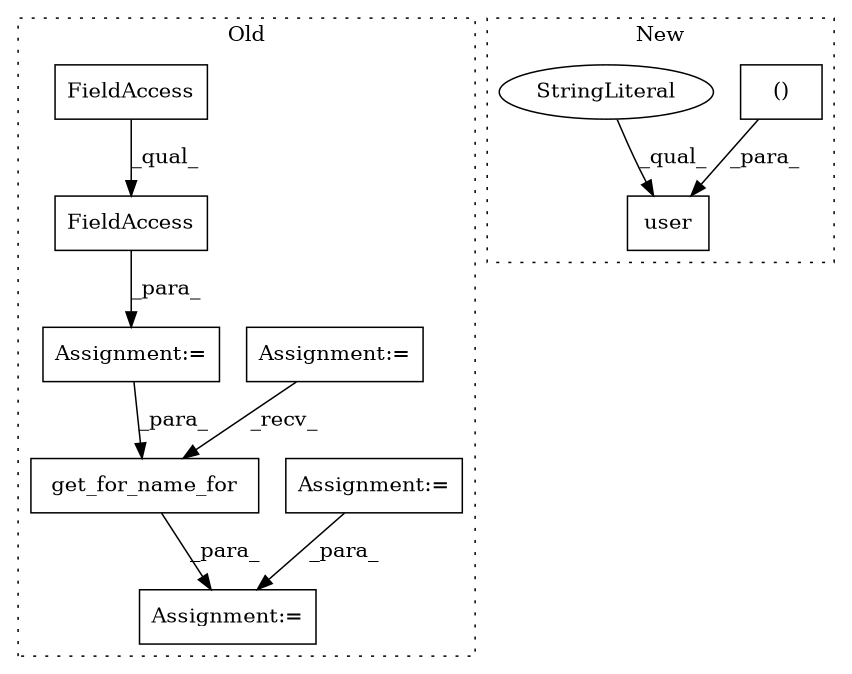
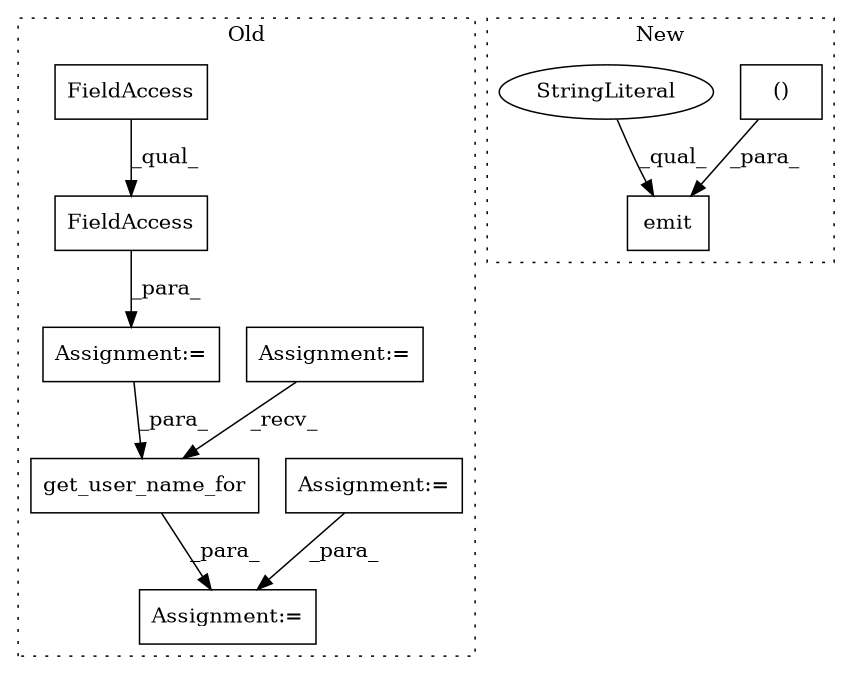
node "user": label "user" -> "emit"
node "get_for_name_for": label "get_for_name_for" -> "get_user_name_for"
